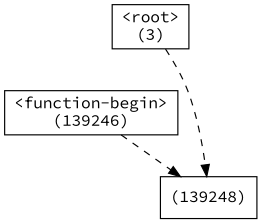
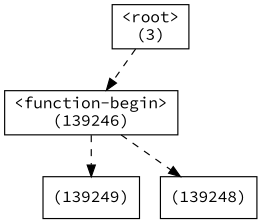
edge "<root> (3)" -> "(139248)": now "<root> (3)" -> "<function-begin> (139246)"
node "(139249)": added
